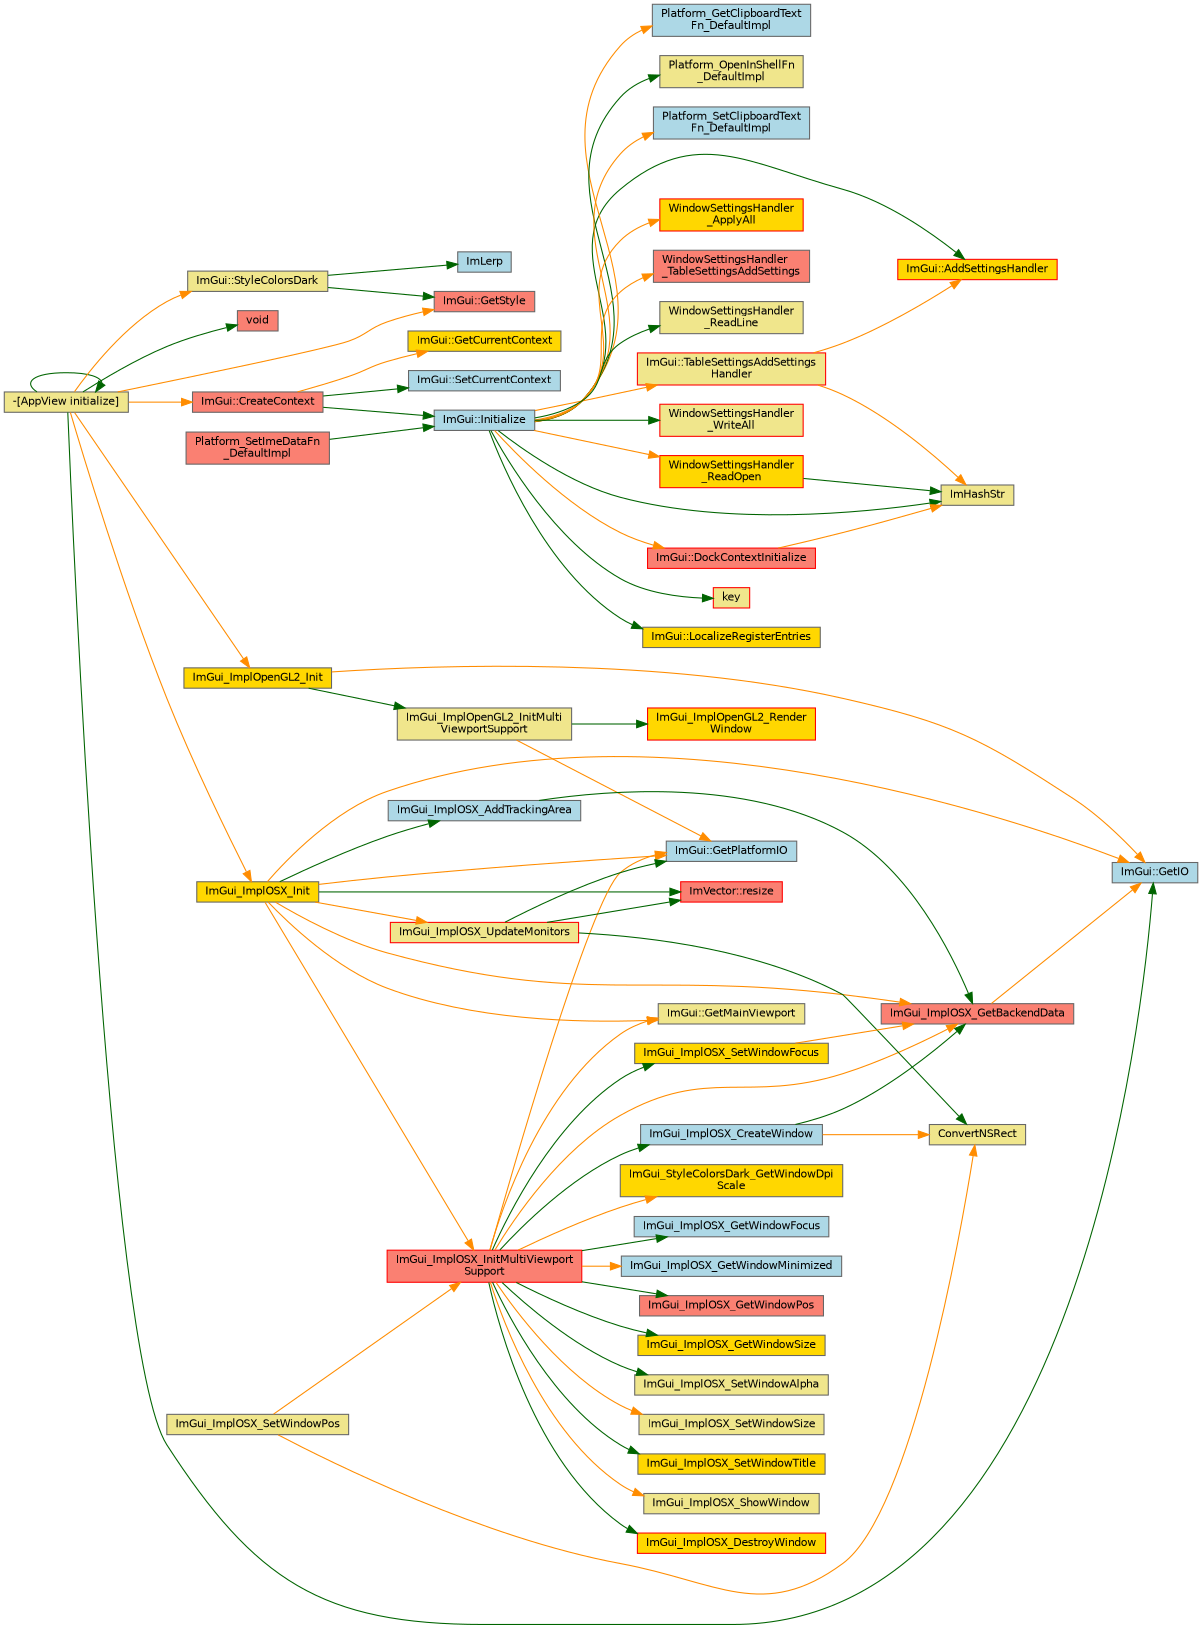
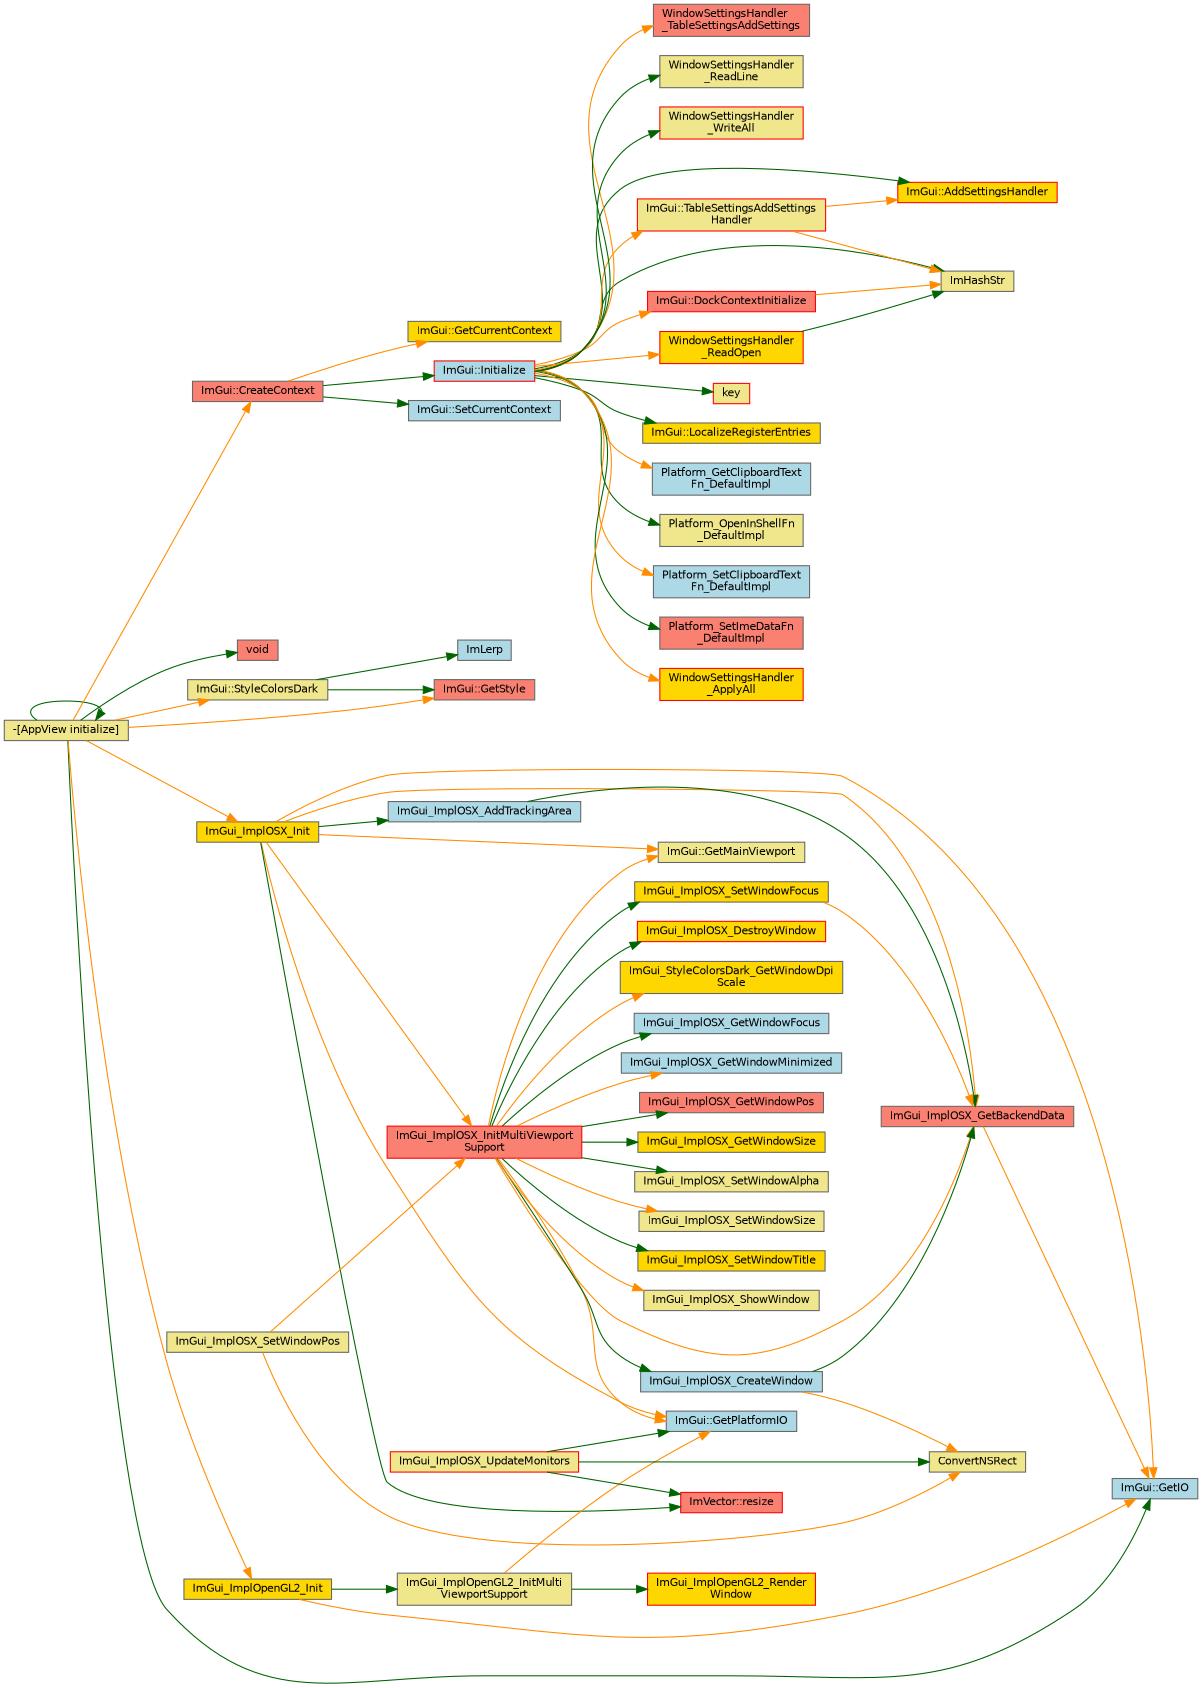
node "ImGui::Initialize": color grey40 -> red
edge "Platform_SetImeDataFn _DefaultImpl" -> "ImGui::Initialize": reversed
edge "ImGui_ImplOSX_Init" -> "ImGui_ImplOSX_UpdateMonitors": removed
